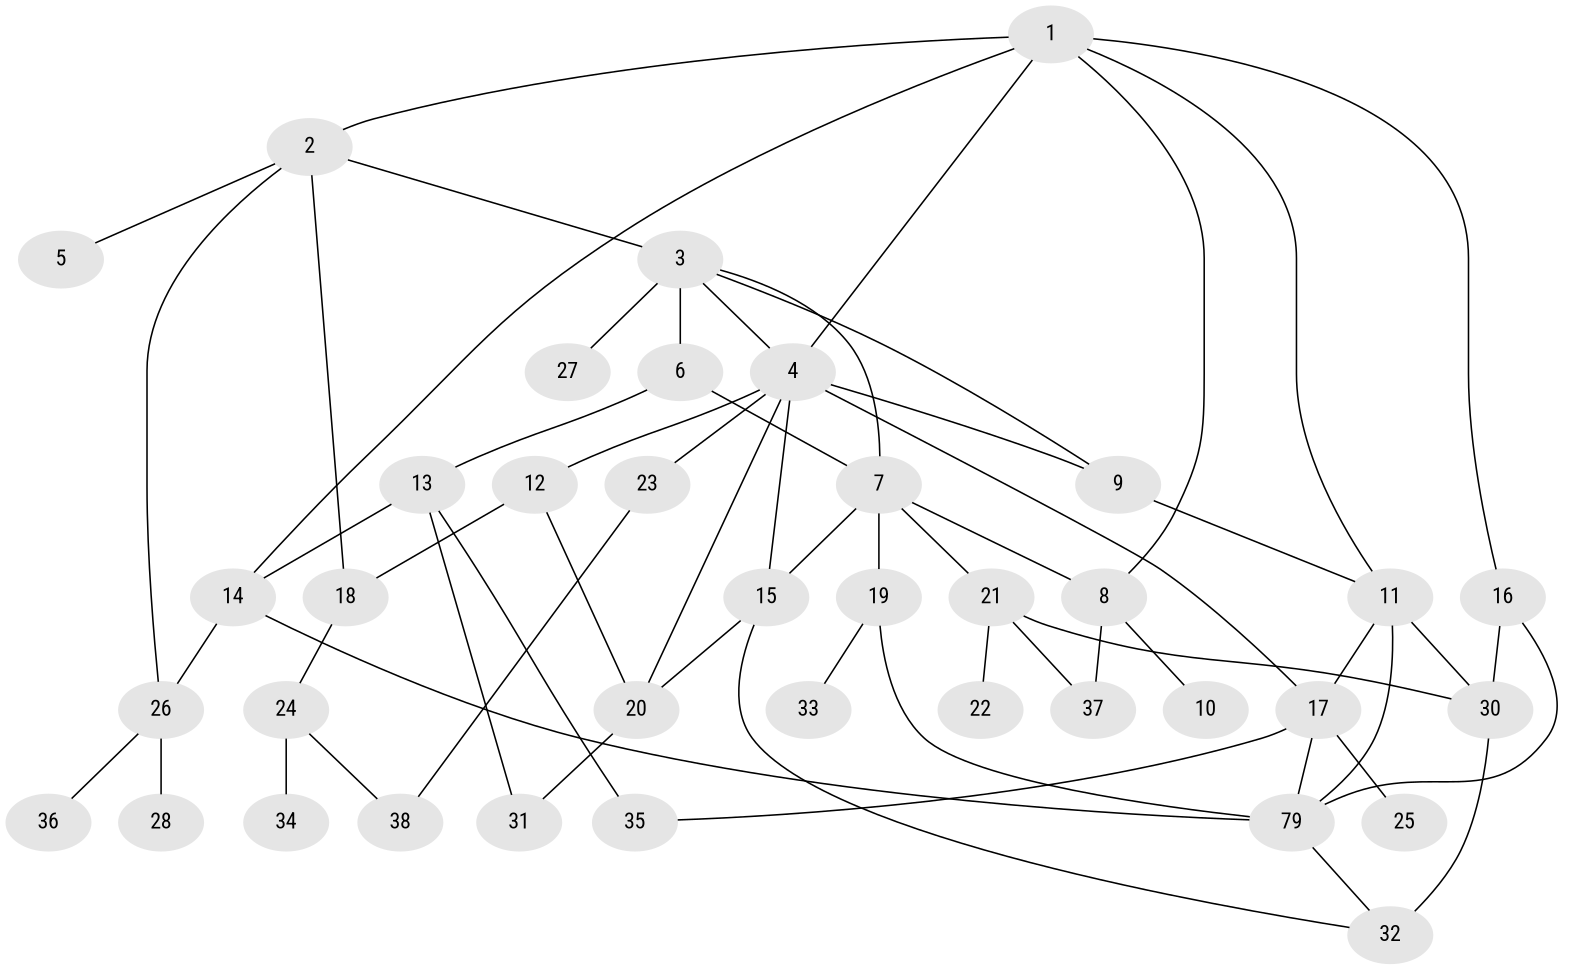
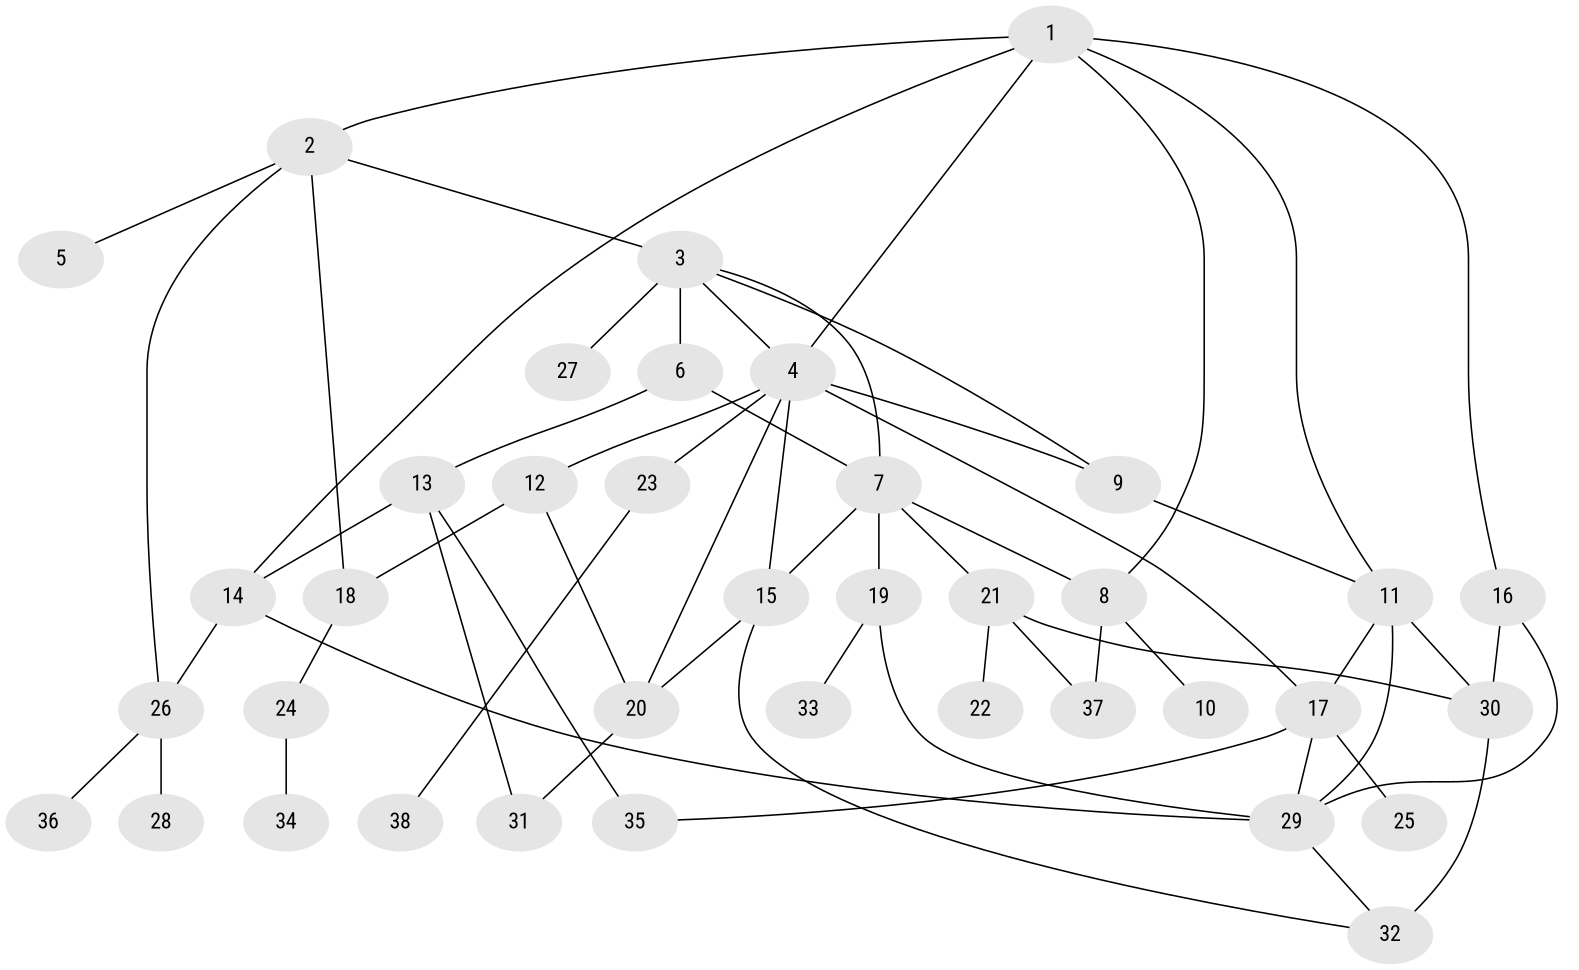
edge "24" -- "38": removed
node "79": label "79" -> "29"
